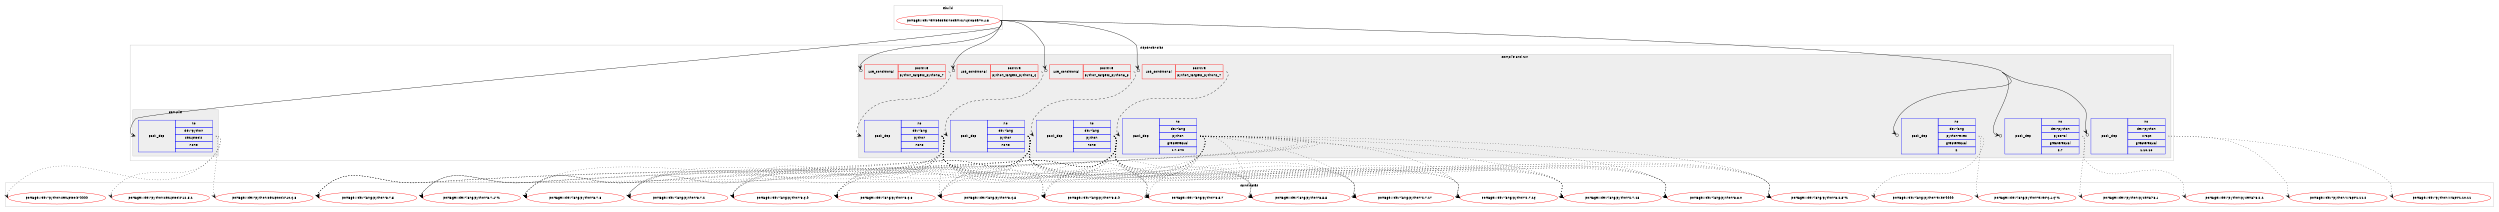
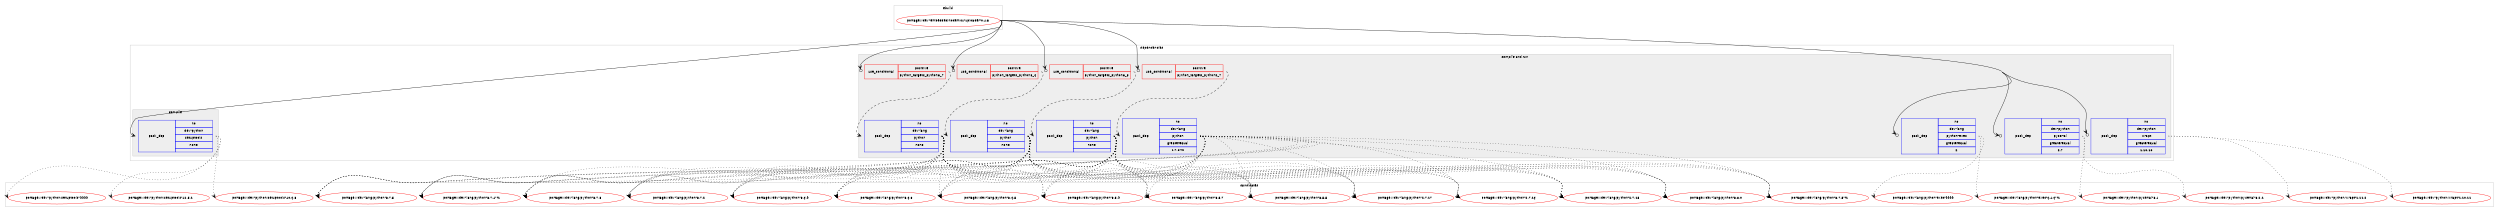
node "portage://dev-lang/python-3.2.5-r1": label "portage://dev-lang/python-3.2.5-r1" -> "portage://dev-lang/python-3.7.5-r1"
